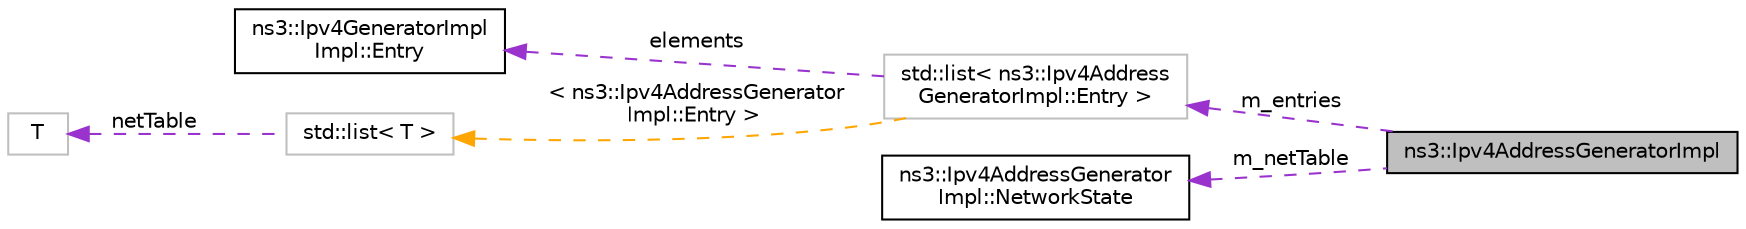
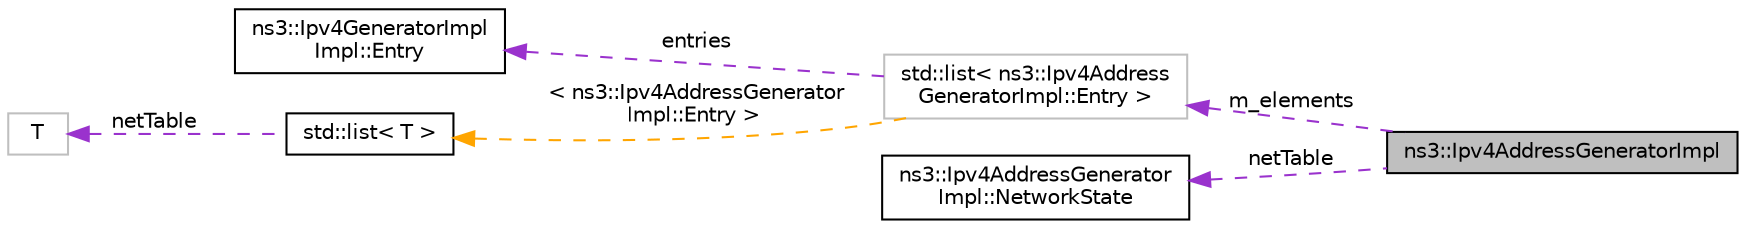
edge "std::list< ns3::Ipv4Address GeneratorImpl::Entry >" -> "ns3::Ipv4GeneratorImpl Impl::Entry": label " elements" -> " entries"
edge "ns3::Ipv4AddressGeneratorImpl" -> "std::list< ns3::Ipv4Address GeneratorImpl::Entry >": label " m_entries" -> " m_elements"
node "std::list< T >": color grey75 -> black
edge "ns3::Ipv4AddressGeneratorImpl" -> "ns3::Ipv4AddressGenerator Impl::NetworkState": label " m_netTable" -> " netTable"
